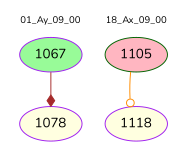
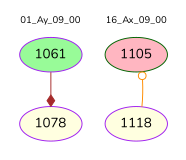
cluster "18_Ax_09_00": label "18_Ax_09_00" -> "16_Ax_09_00"
node "1067": label "1067" -> "1061"
edge "1105" -> "1118": reversed
